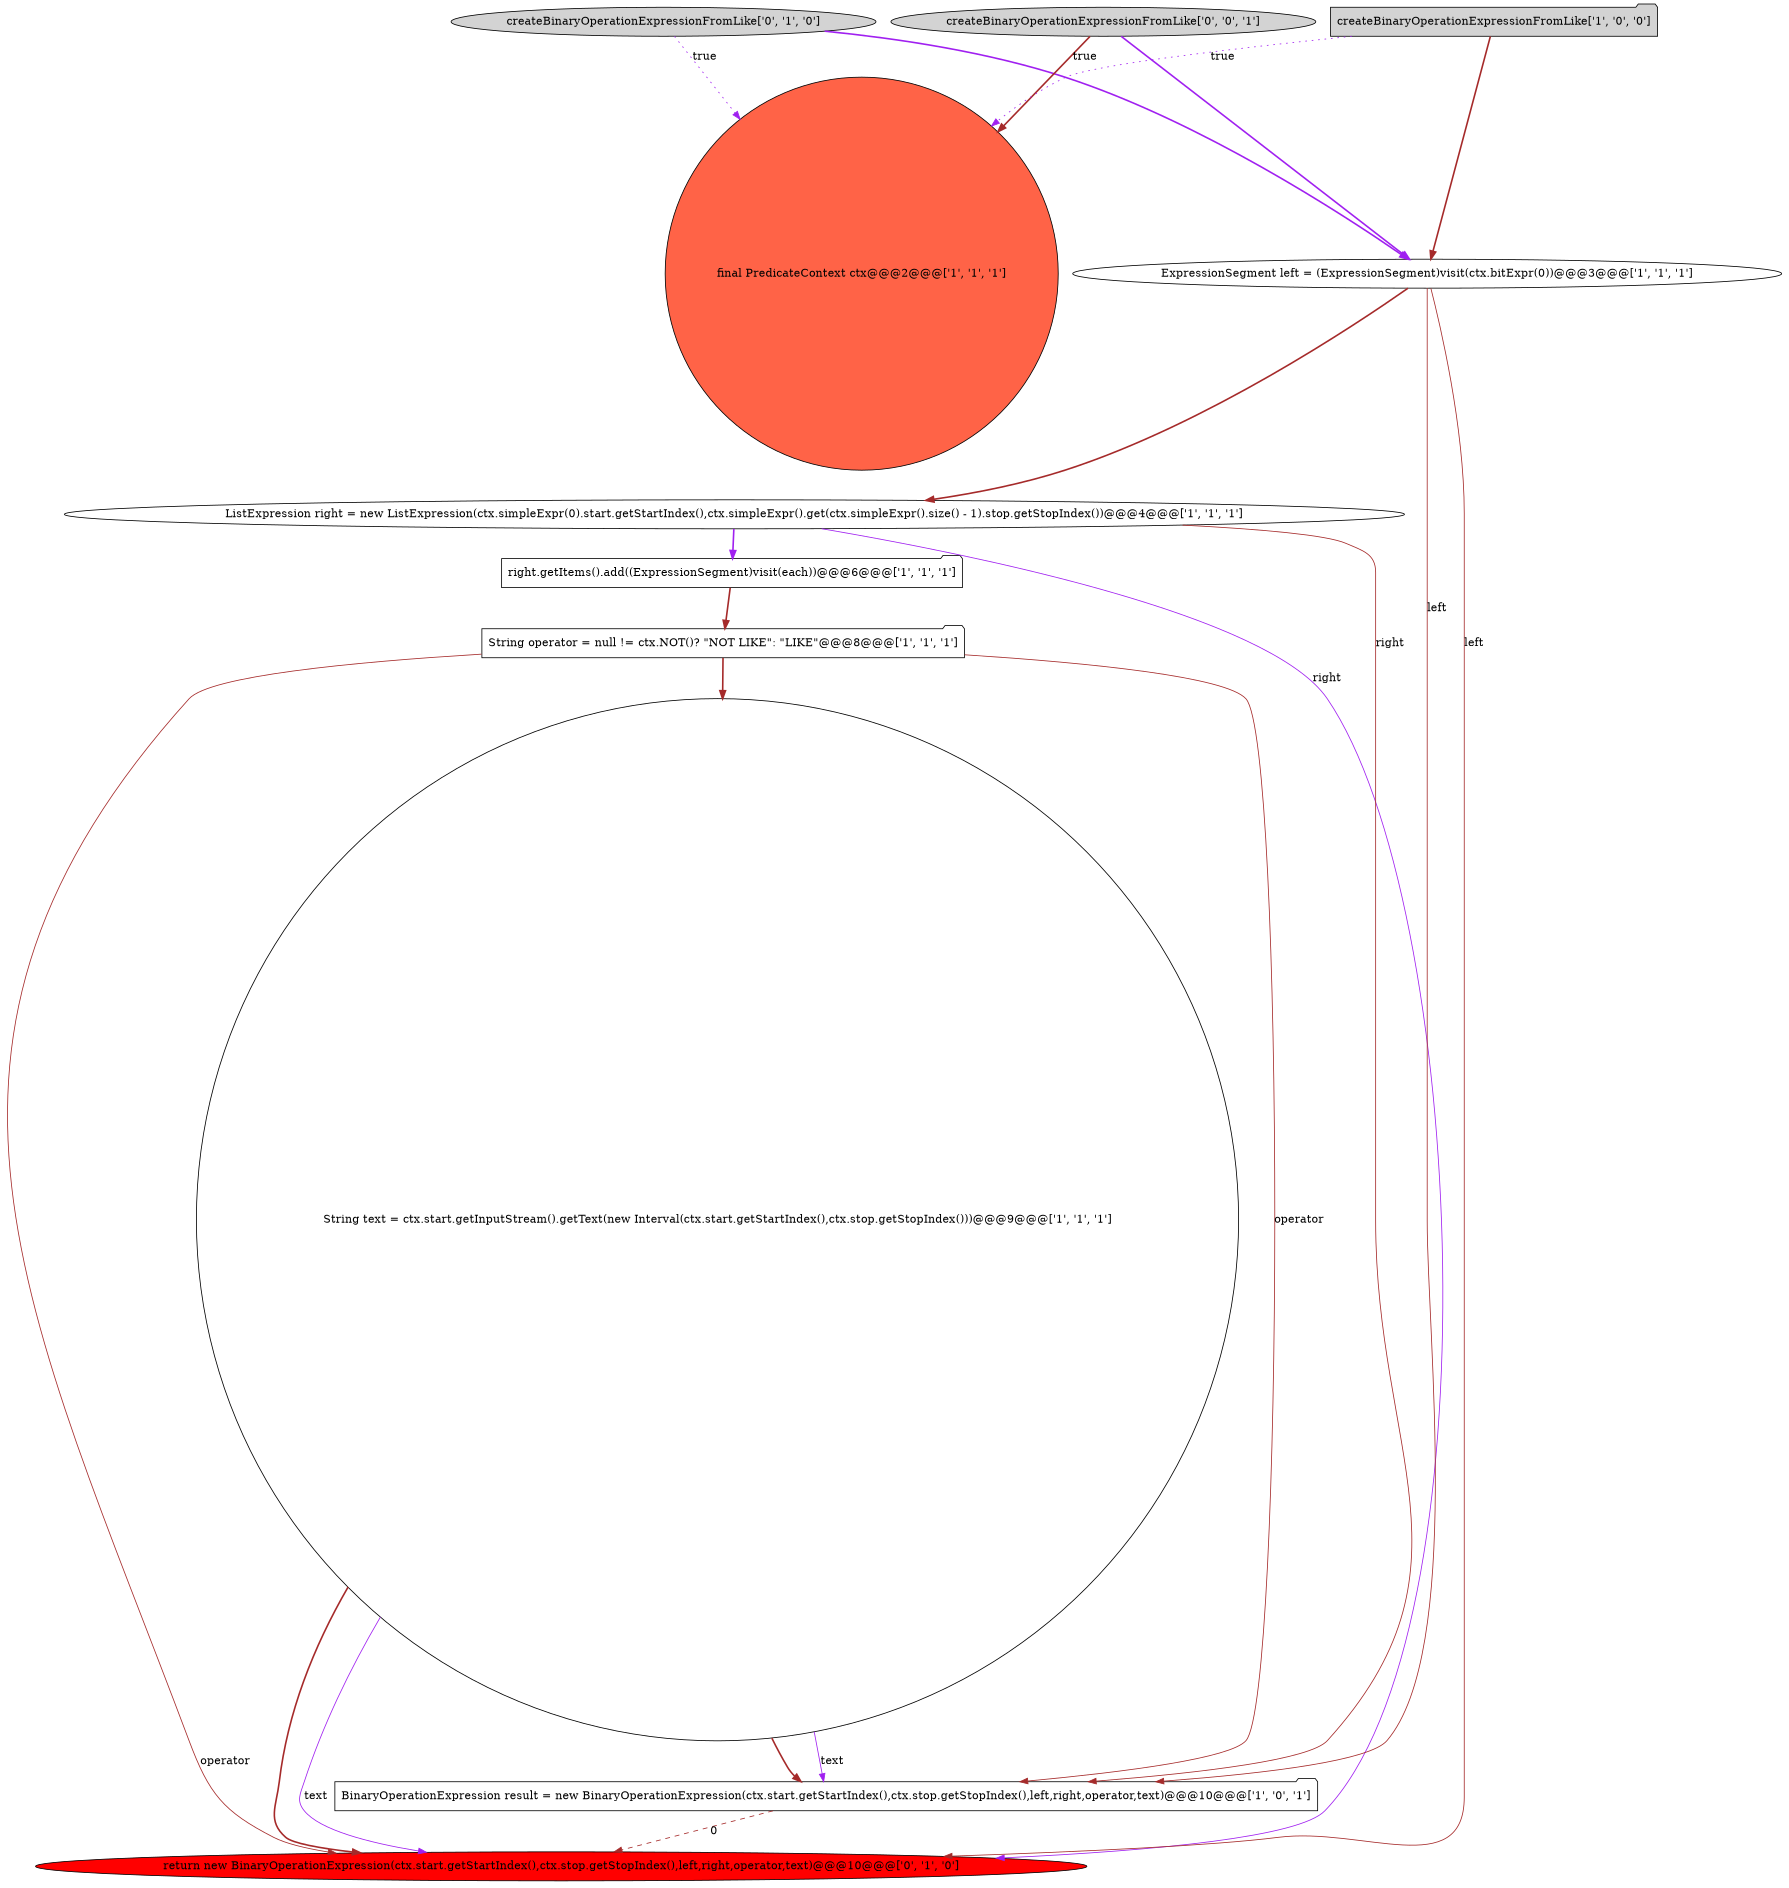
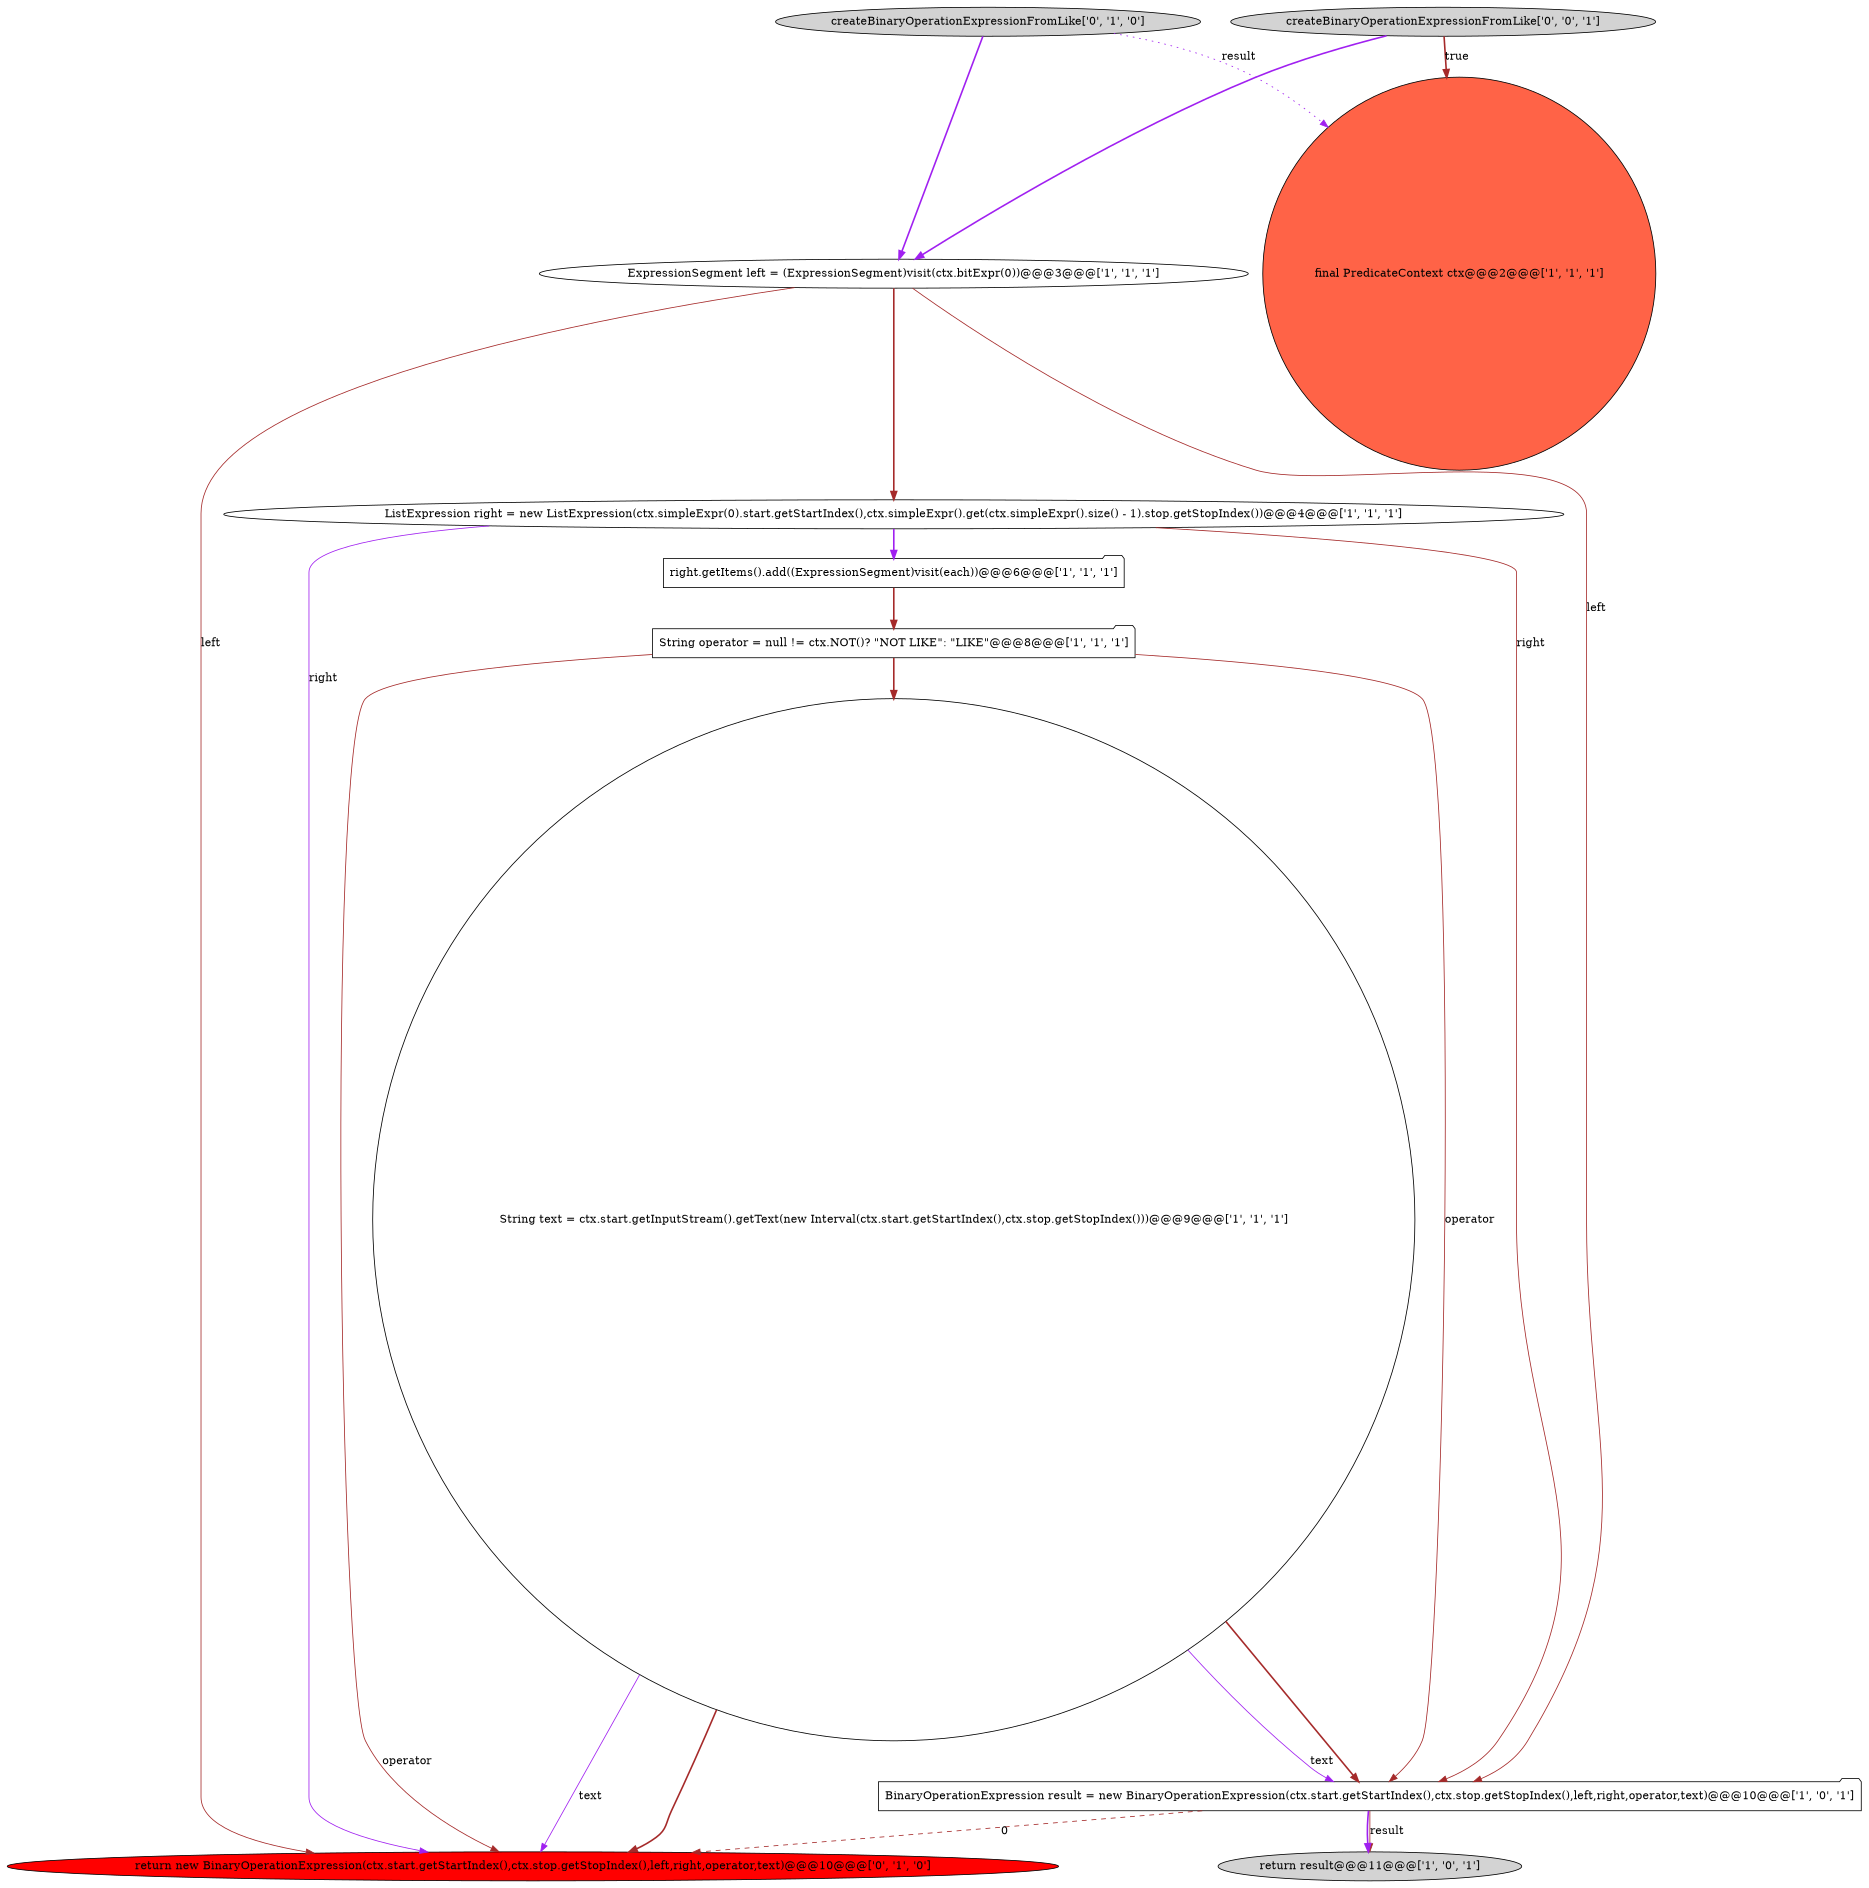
node "createBinaryOperationExpressionFromLike['1', '0', '0']": removed
edge "createBinaryOperationExpressionFromLike['0', '1', '0']" -> "final PredicateContext ctx@@@2@@@['1', '1', '1']": label "true" -> "result"
node "return result@@@11@@@['1', '0', '1']": added
